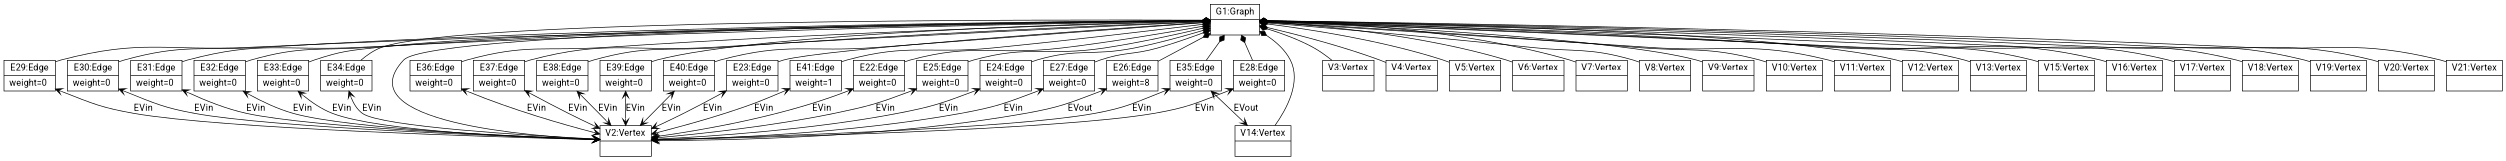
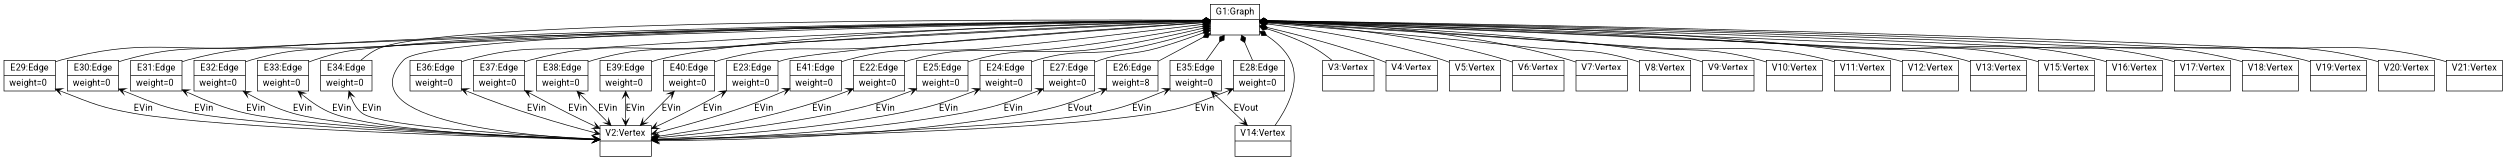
node "E41:Edge": text "weight=1" -> "weight=0"
